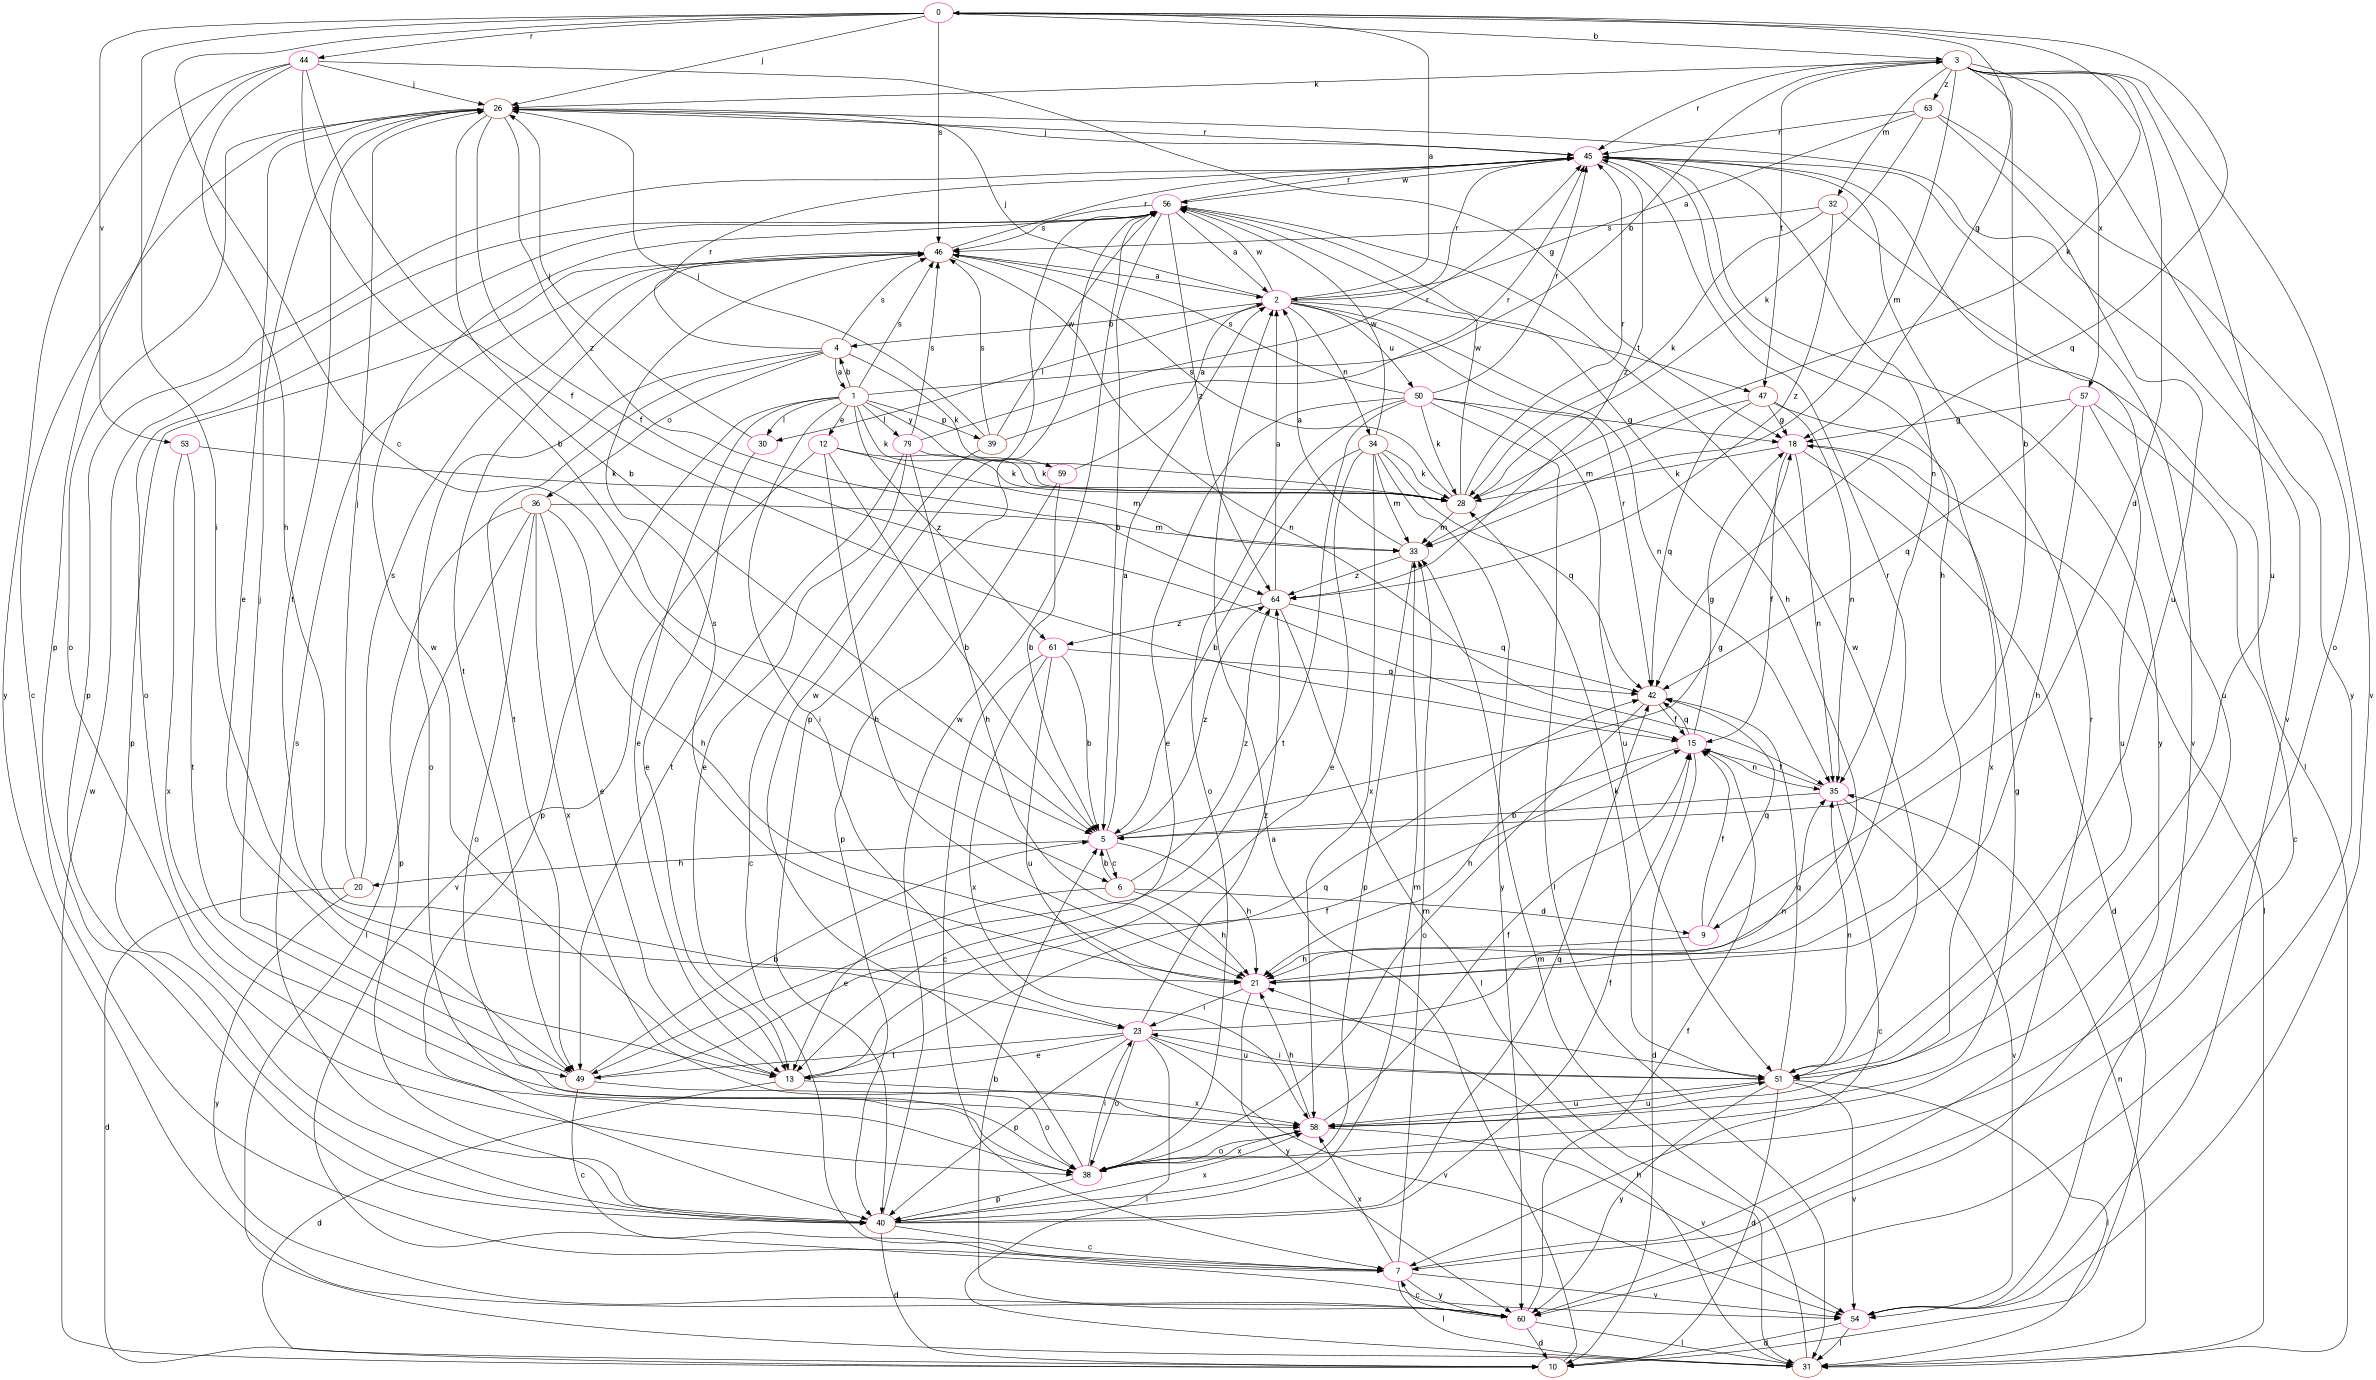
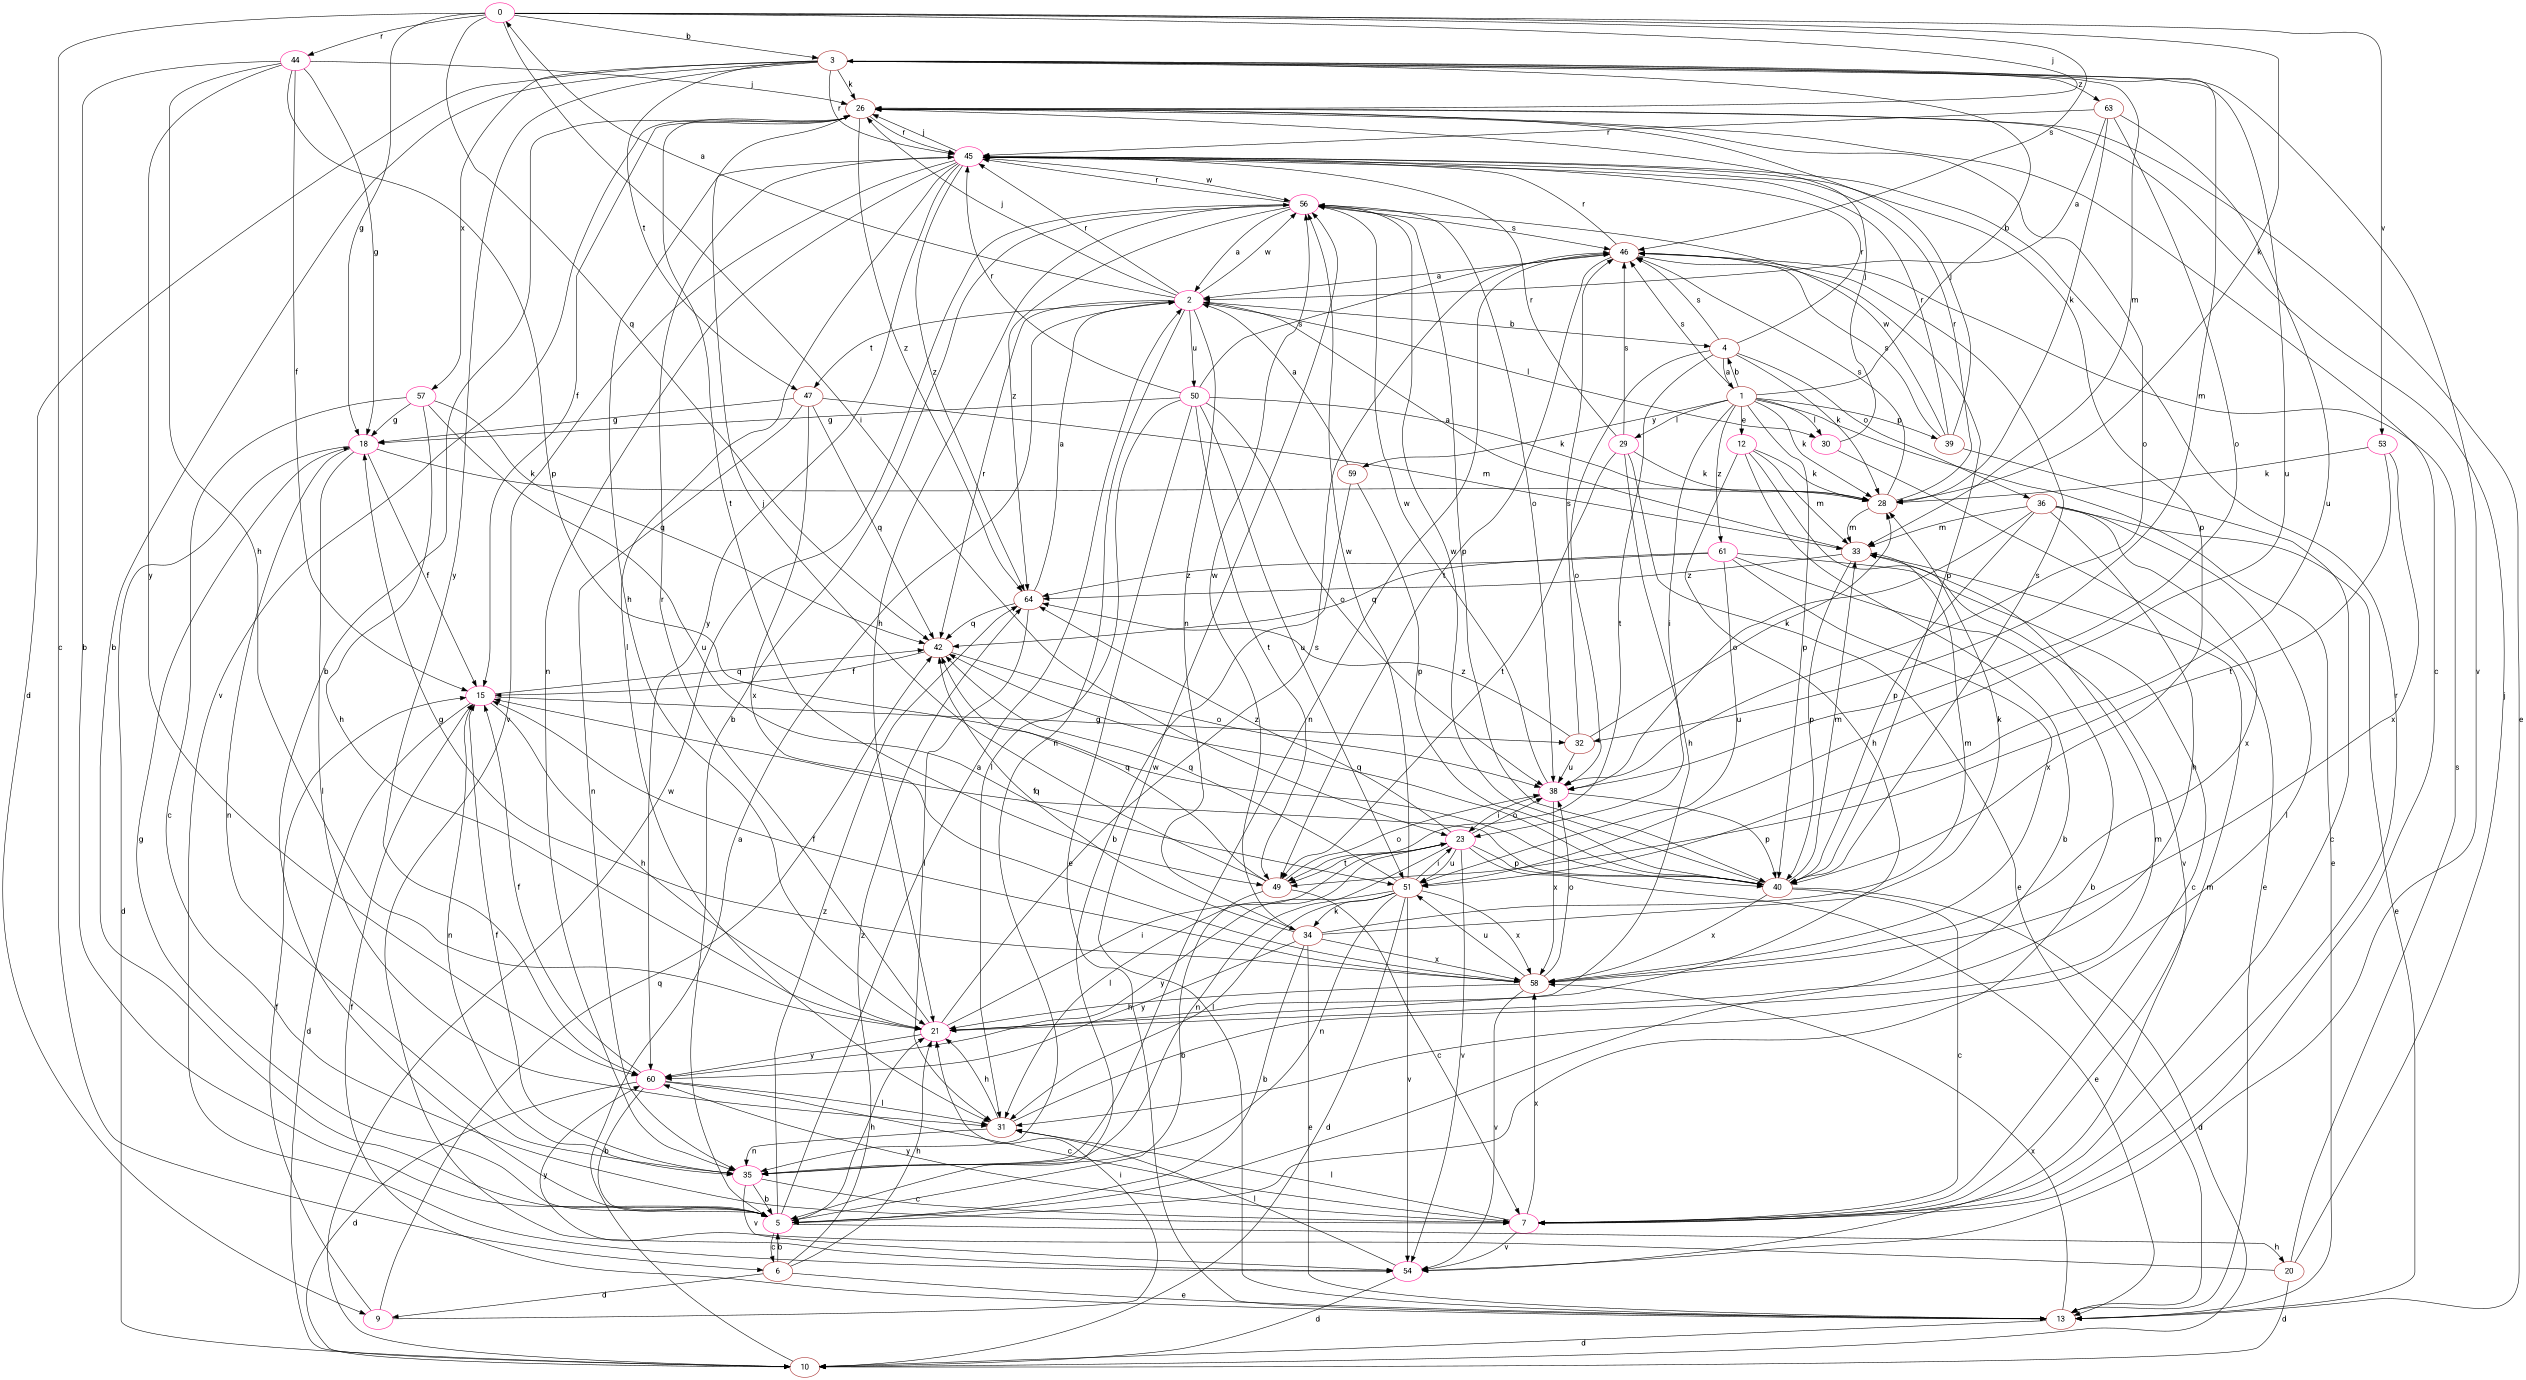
edge "28" -> "56": removed, label "w"
node "79": label "79" -> "29"
node "59": color deeppink -> brown
edge "15" -> "18": now "15" -> "32"
edge "64" -> "61": reversed
edge "51" -> "28": now "51" -> "34"
edge "9" -> "21": label "h" -> "i"
edge "51" -> "58": label "u" -> "x"
node "58": color deeppink -> brown
